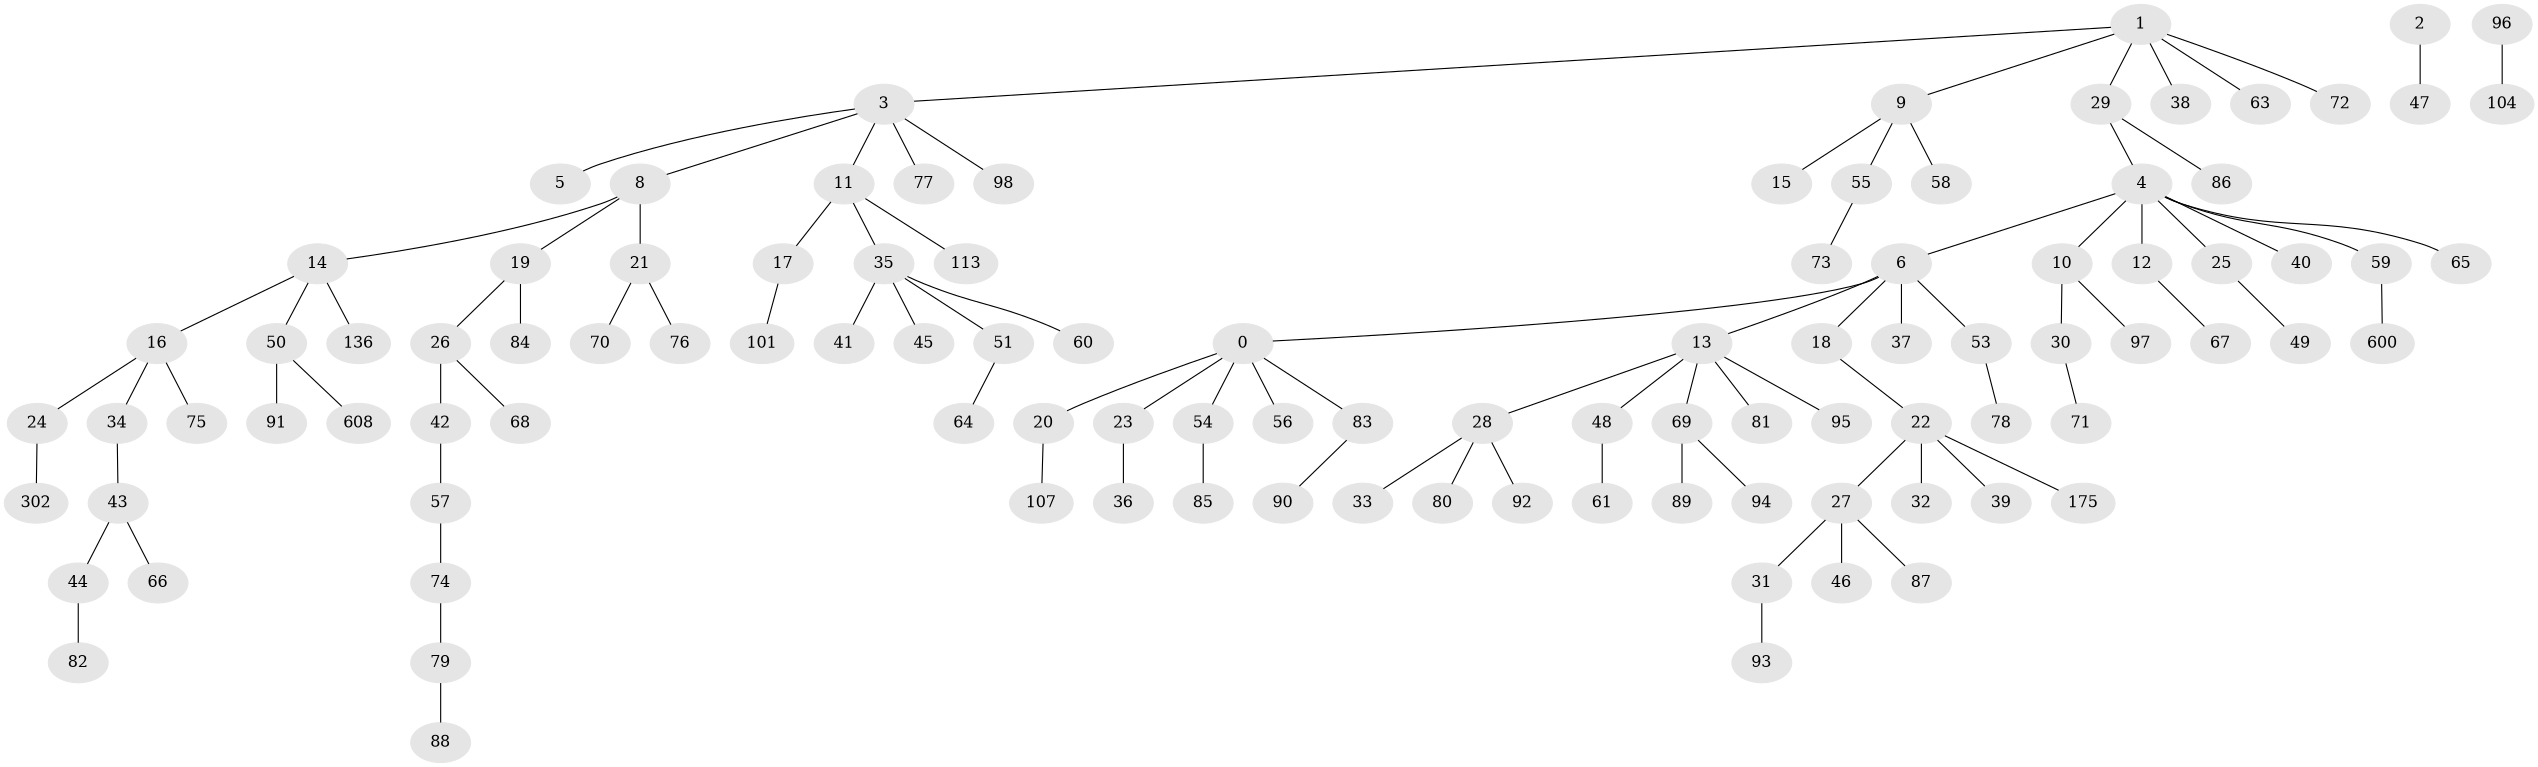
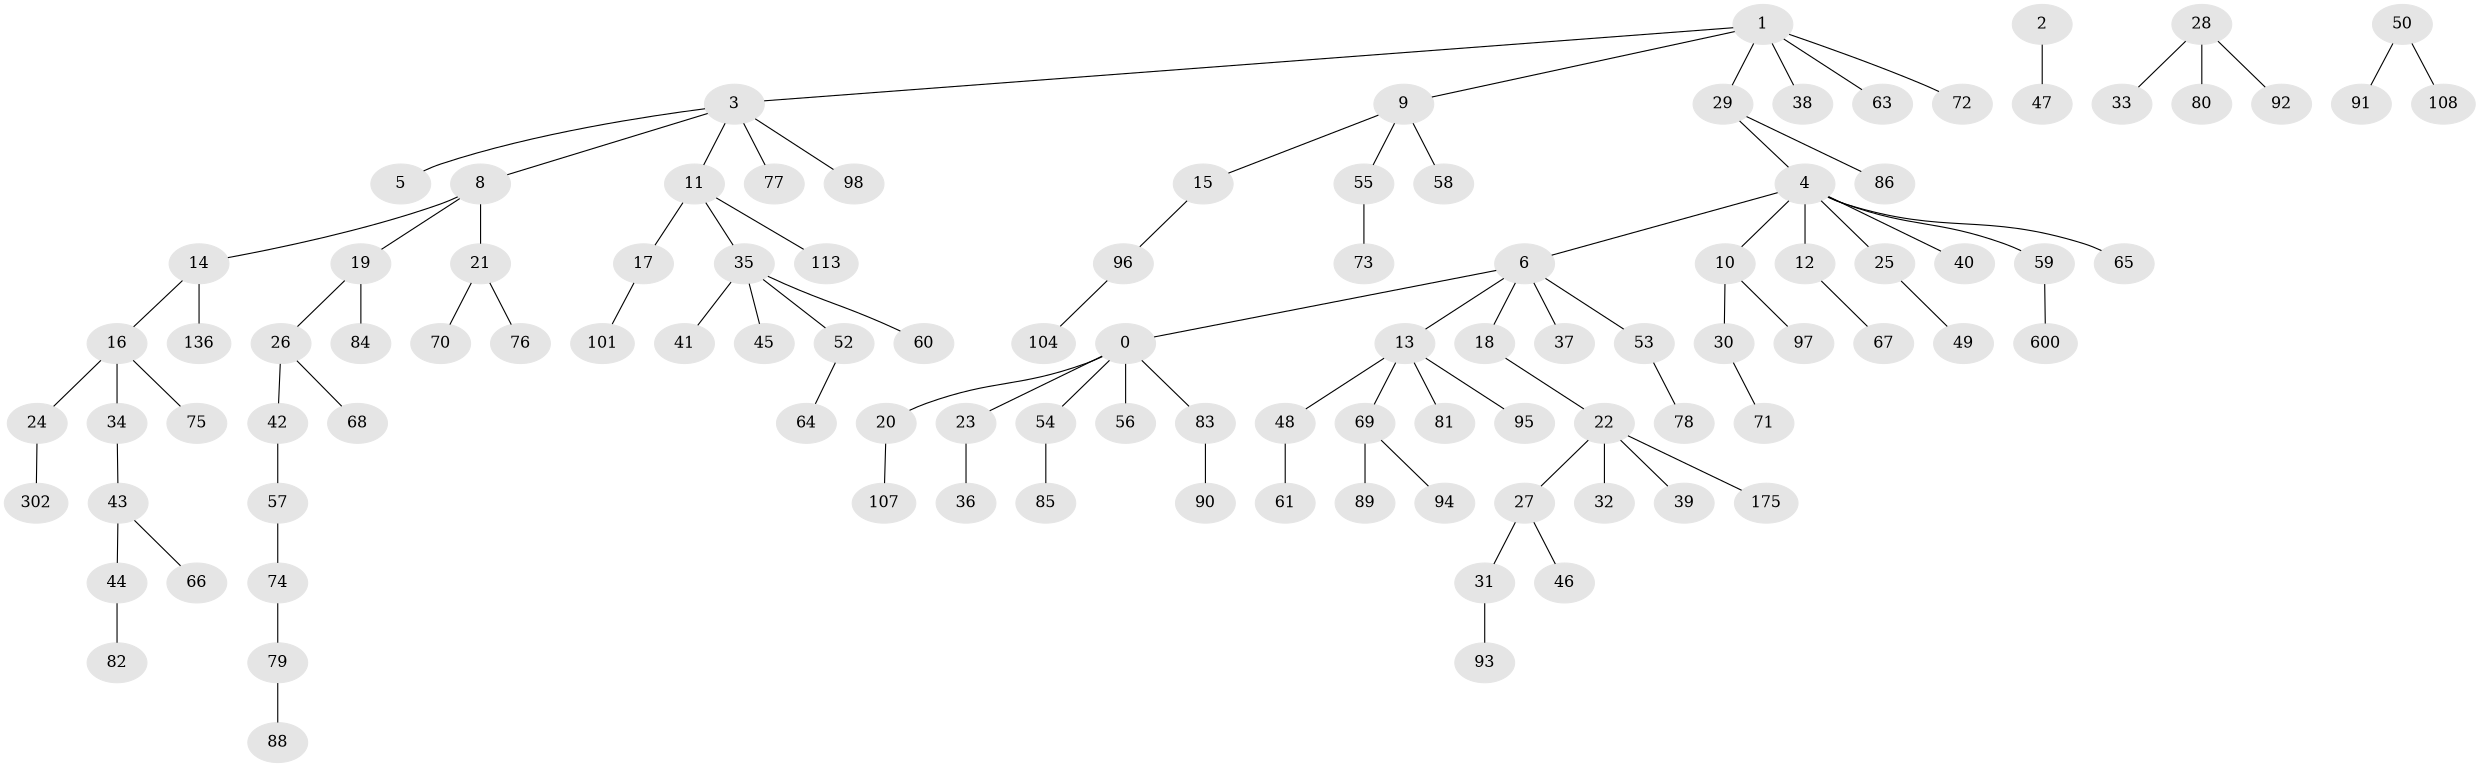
edge "15" -- "96": added
edge "14" -- "50": removed
node "51": label "51" -> "52"
edge "13" -- "28": removed
node "608": label "608" -> "108"
node "87": removed
